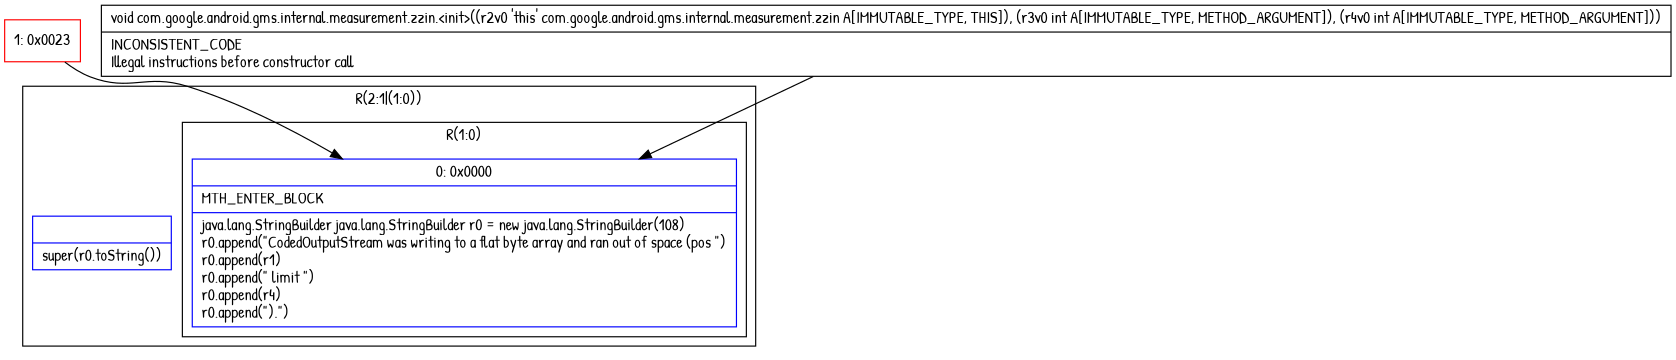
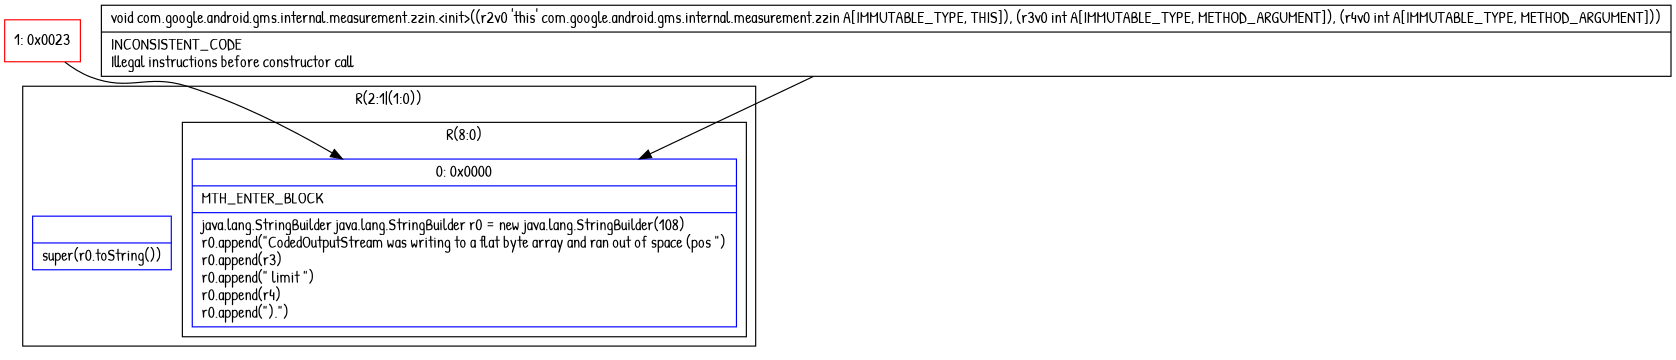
cluster "R(1:0)": label "R(1:0)" -> "R(8:0)"
node "0: 0x0000": text "r0.append(r1)" -> "r0.append(r3)"
